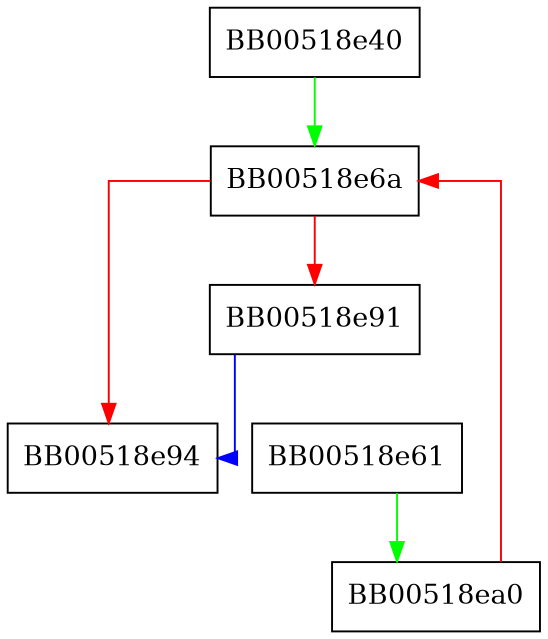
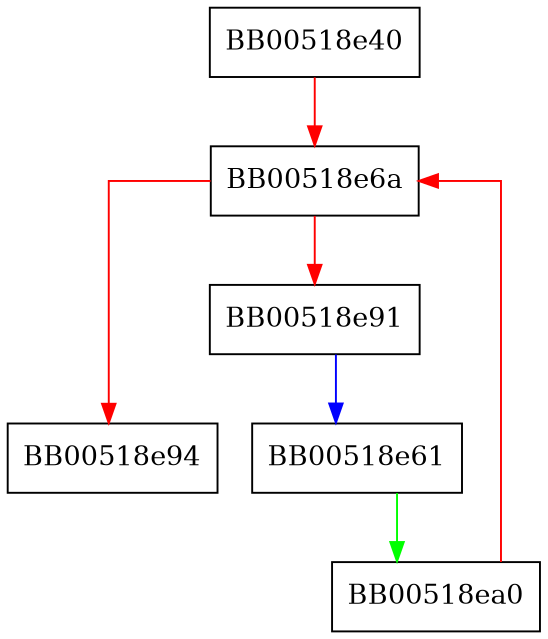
edge "BB00518e40" -> "BB00518e6a": color green -> red
edge "BB00518e91" -> "BB00518e94": now "BB00518e91" -> "BB00518e61"
